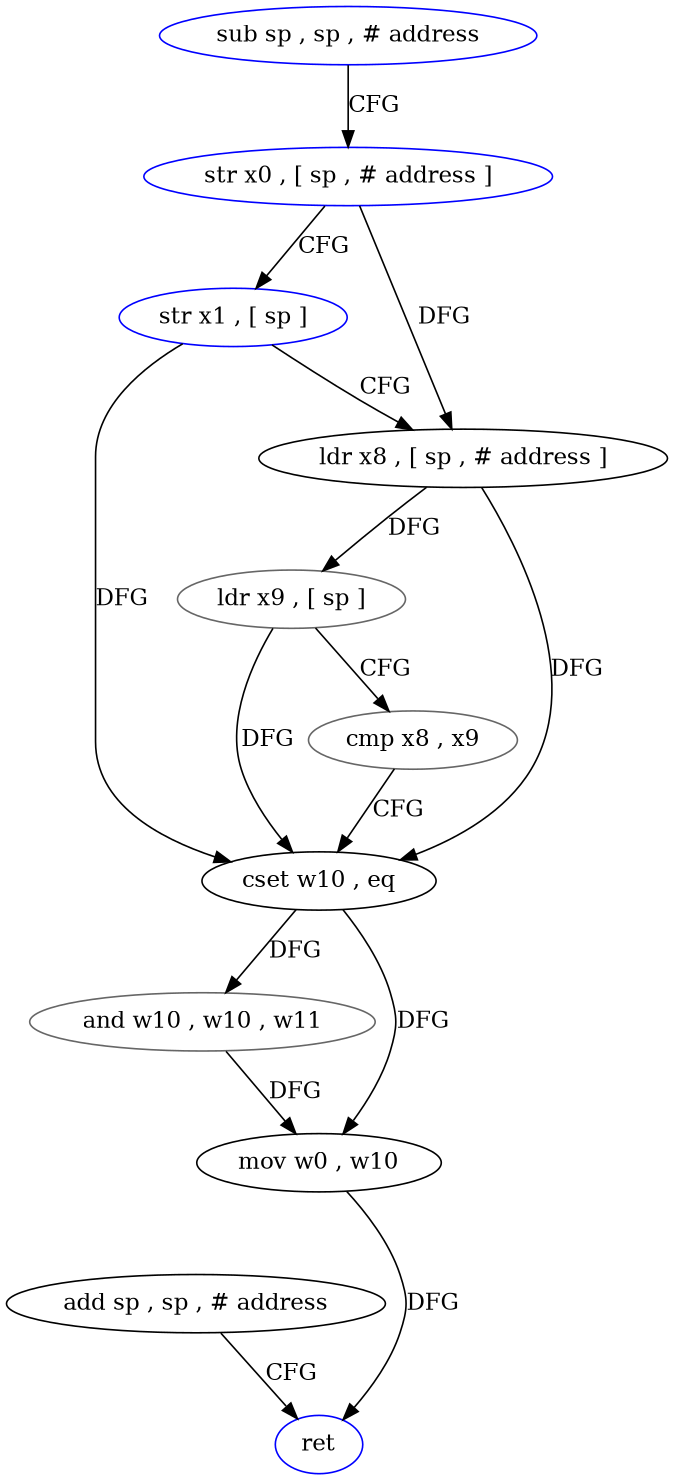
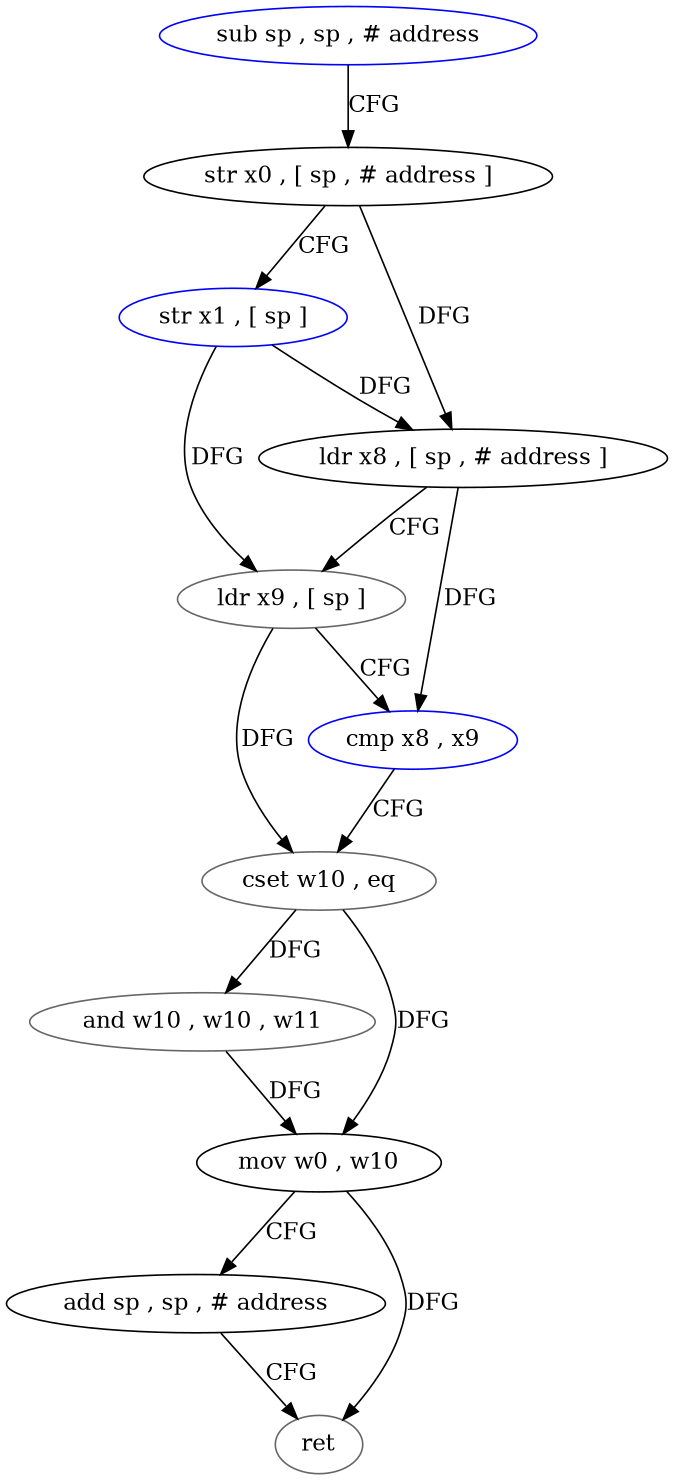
node "str x0 , [ sp , # address ]": color blue -> black
edge "str x1 , [ sp ]" -> "ldr x8 , [ sp , # address ]": label "CFG" -> "DFG"
edge "ldr x8 , [ sp , # address ]" -> "ldr x9 , [ sp ]": label "DFG" -> "CFG"
edge "str x1 , [ sp ]" -> "cset w10 , eq": now "str x1 , [ sp ]" -> "ldr x9 , [ sp ]"
edge "ldr x8 , [ sp , # address ]" -> "cset w10 , eq": now "ldr x8 , [ sp , # address ]" -> "cmp x8 , x9"
node "cmp x8 , x9": color gray40 -> blue
node "cset w10 , eq": color black -> gray40
edge "mov w0 , w10" -> "add sp , sp , # address": added, label "CFG"
node "ret": color blue -> gray40
